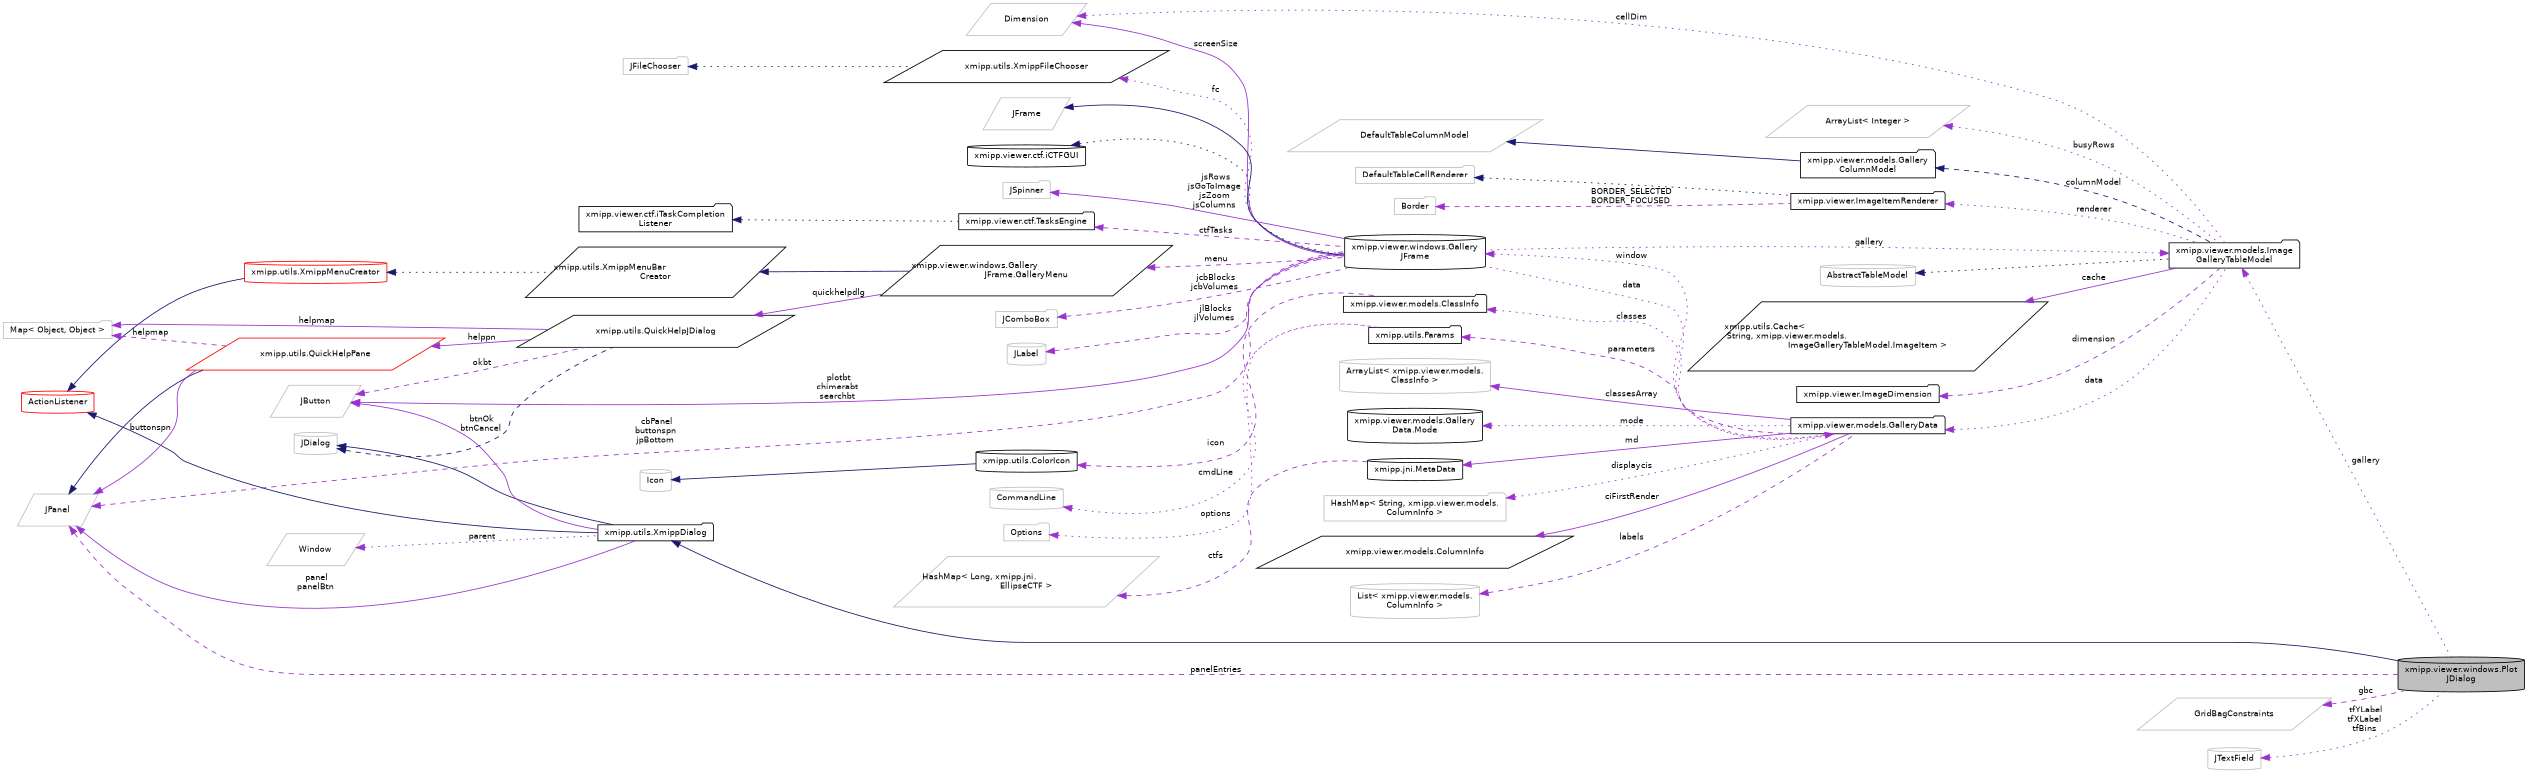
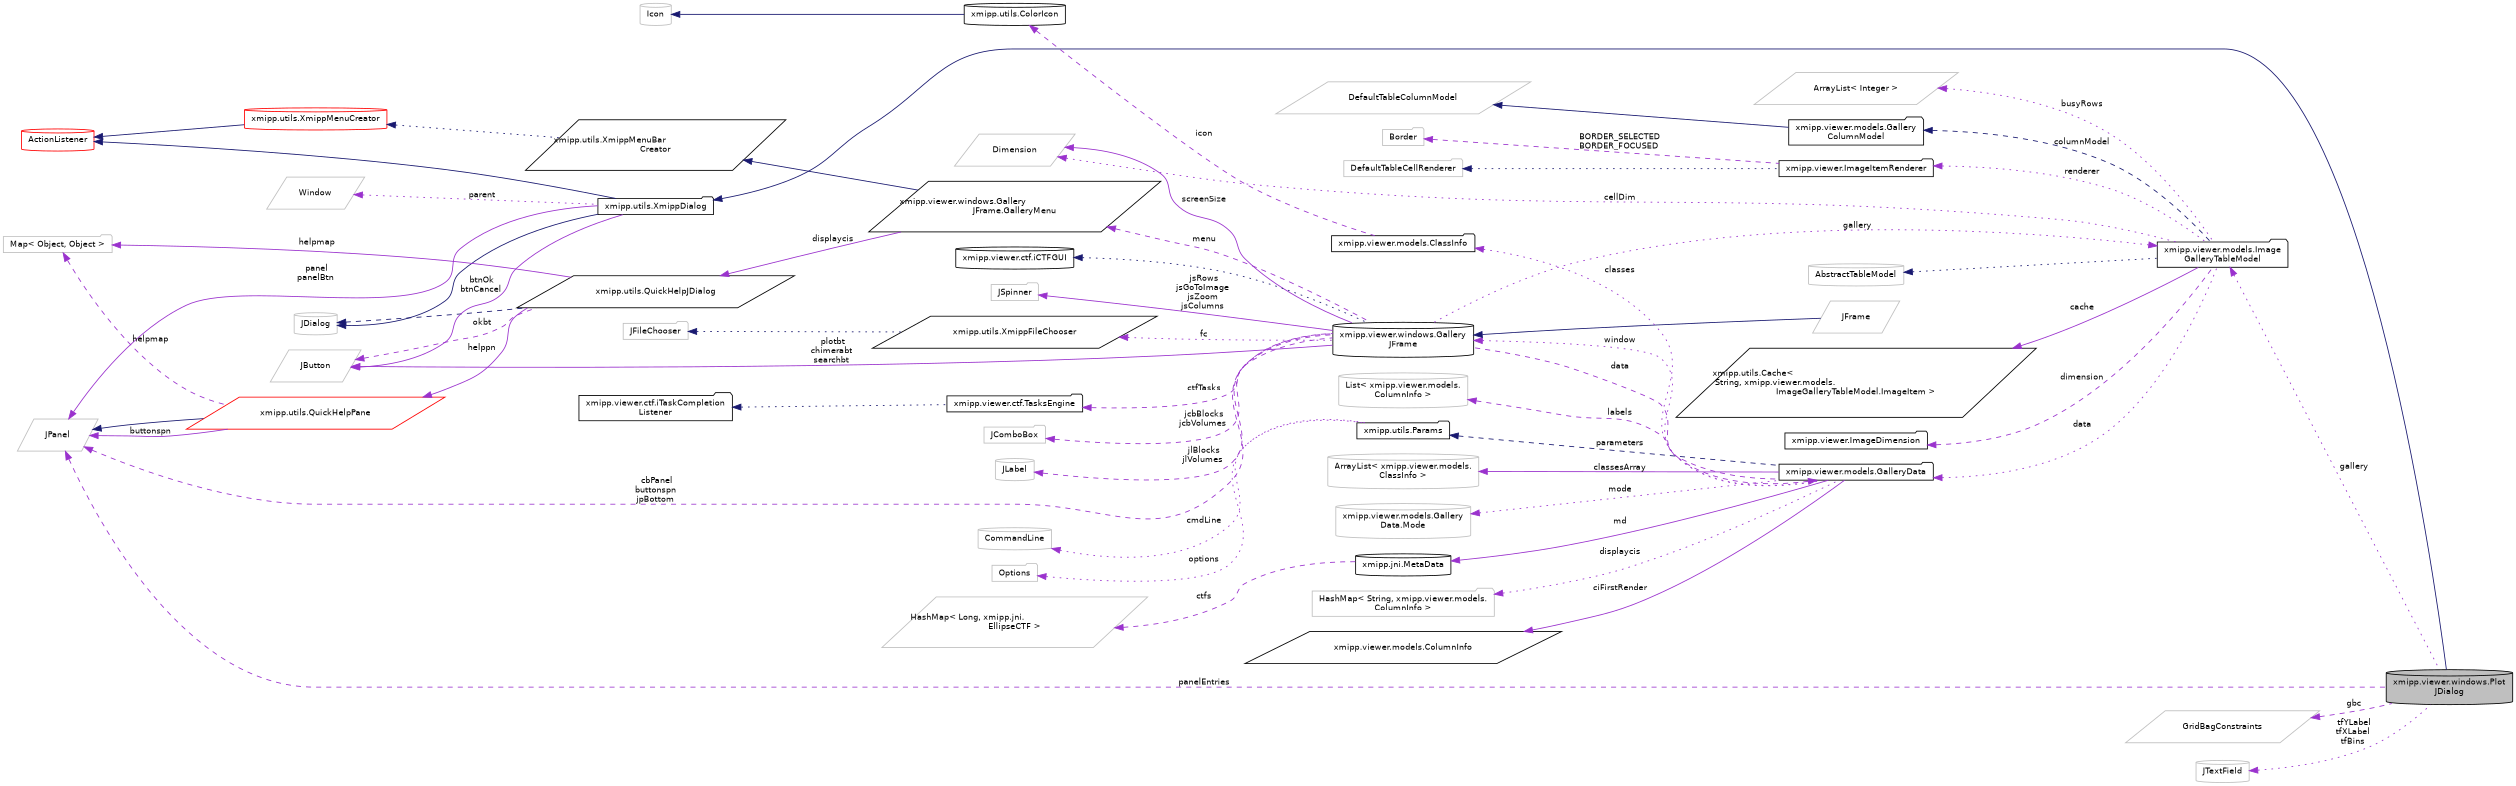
edge "xmipp.viewer.windows.Gallery JFrame" -> "JFrame": reversed
edge "xmipp.viewer.windows.Gallery JFrame.GalleryMenu" -> "xmipp.utils.QuickHelpJDialog": label " quickhelpdlg" -> " displaycis"
edge "xmipp.viewer.windows.Gallery JFrame" -> "xmipp.viewer.models.GalleryData": style dotted -> dashed
edge "xmipp.viewer.models.GalleryData" -> "xmipp.utils.Params": color darkorchid3 -> midnightblue
node "xmipp.viewer.models.Gallery Data.Mode": color black -> grey75
